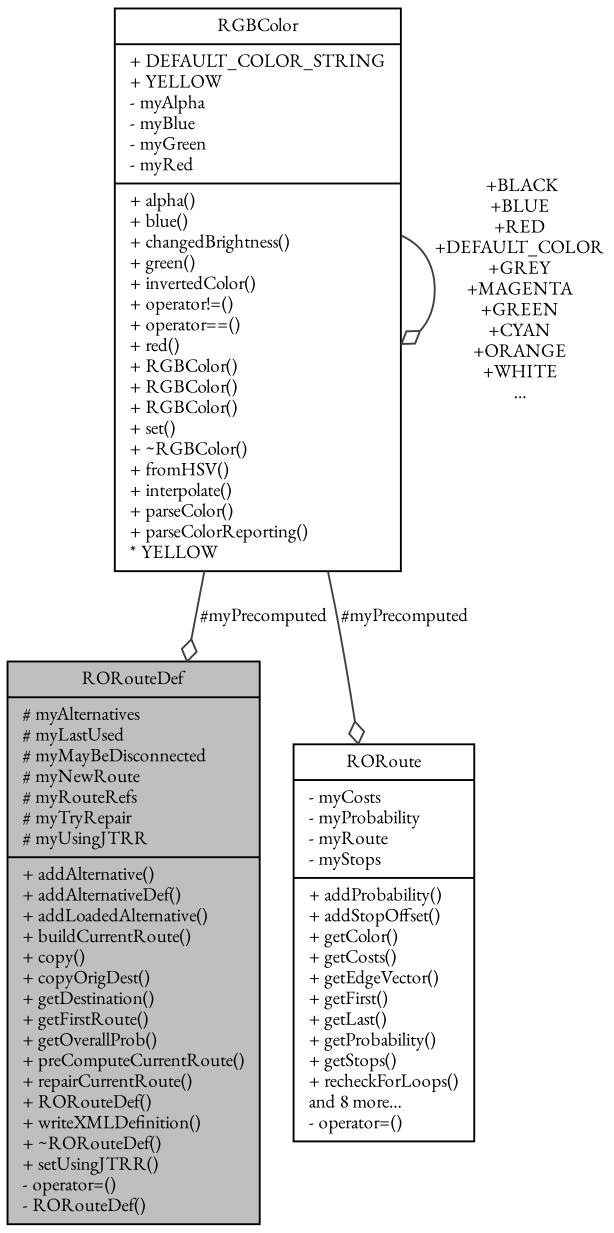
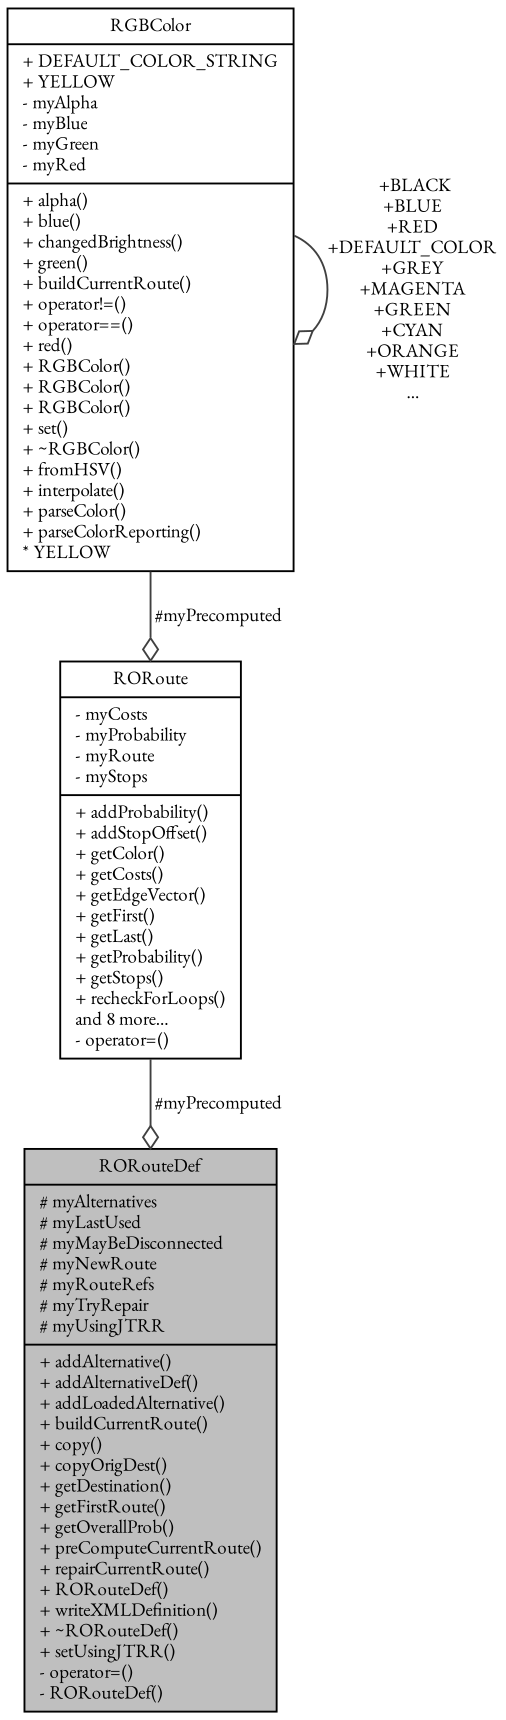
node "RGBColor": text "+ invertedColor()" -> "+ buildCurrentRoute()"
edge "RGBColor" -> "RORouteDef": now "RORoute" -> "RORouteDef"
